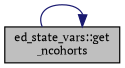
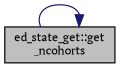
node "ed_state_vars::get _ncohorts": label "ed_state_vars::get _ncohorts" -> "ed_state_get::get _ncohorts"
